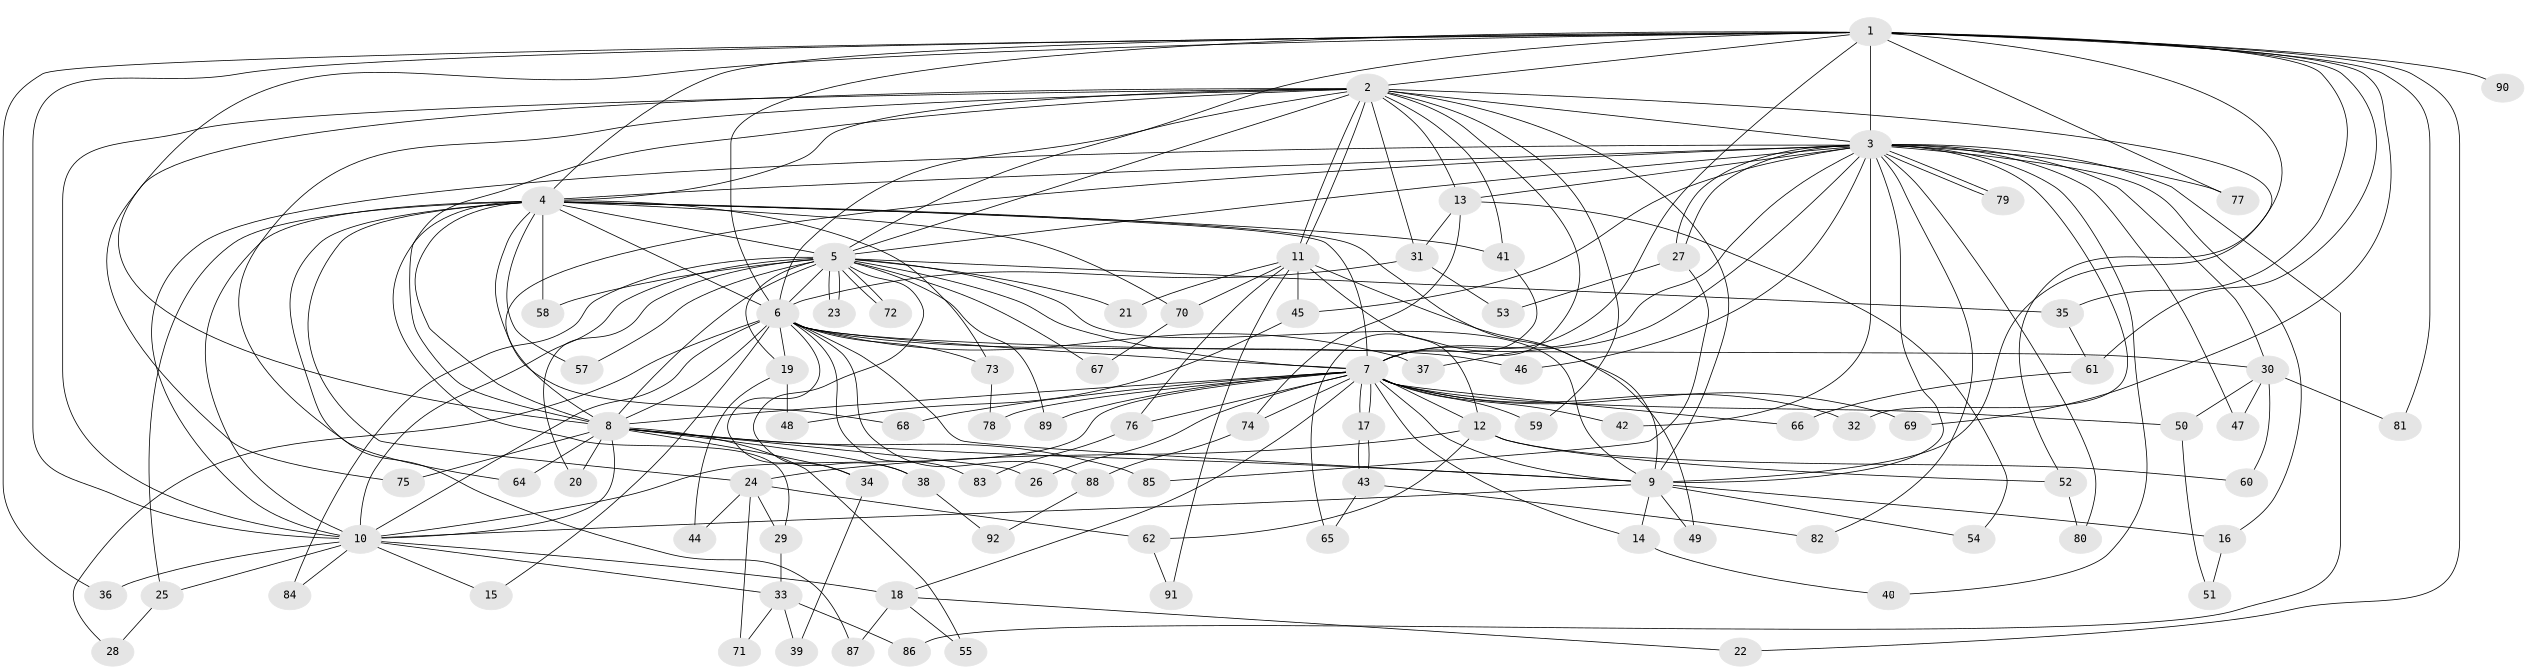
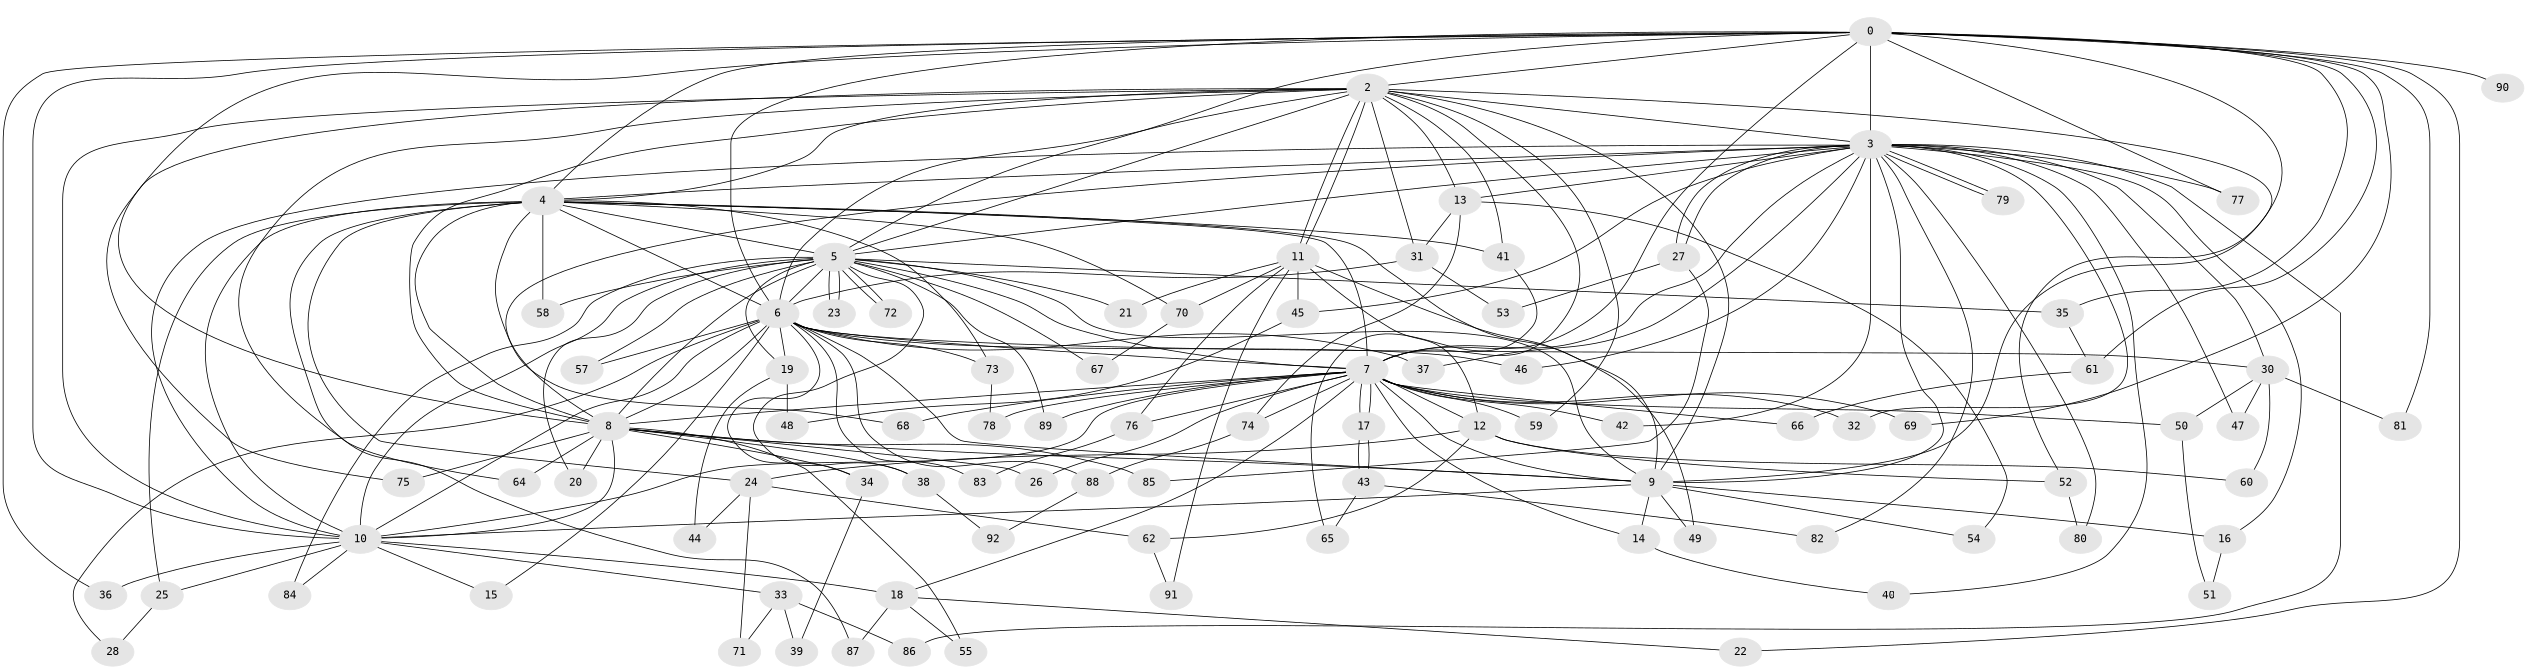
node "1": label "1" -> "0"
edge "4" -- "57": now "6" -- "57"
node "29": removed
